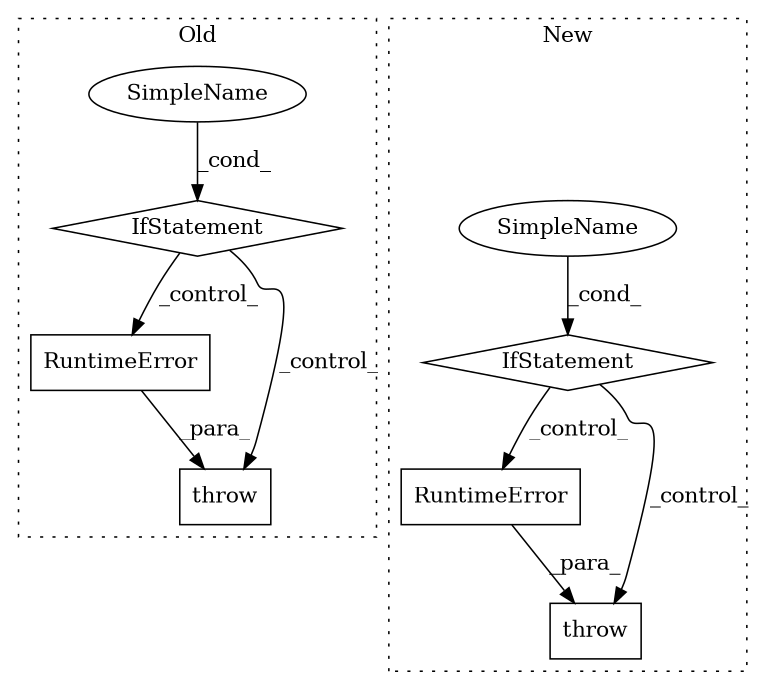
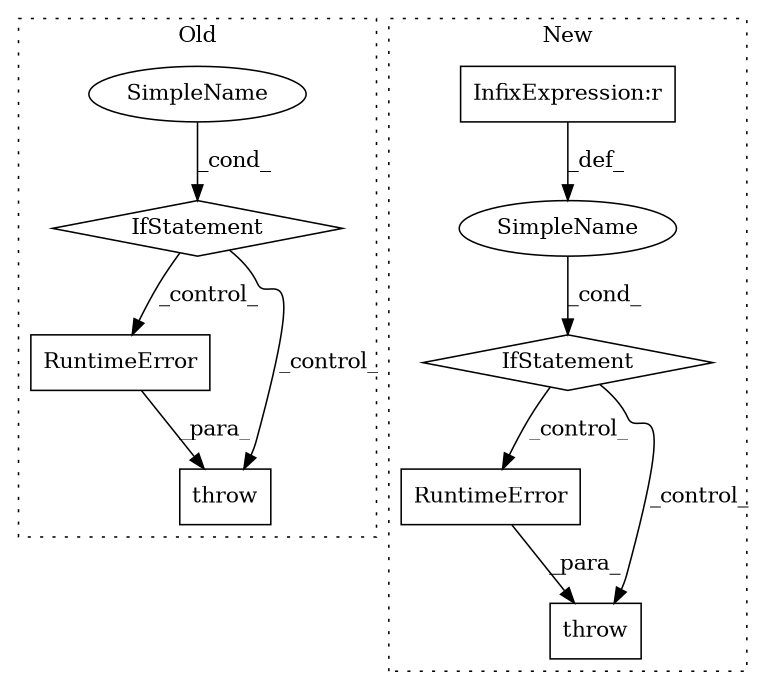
node "InfixExpression:r": added
